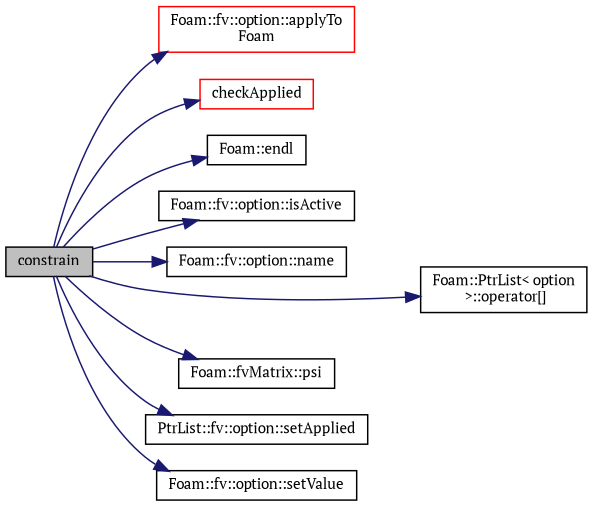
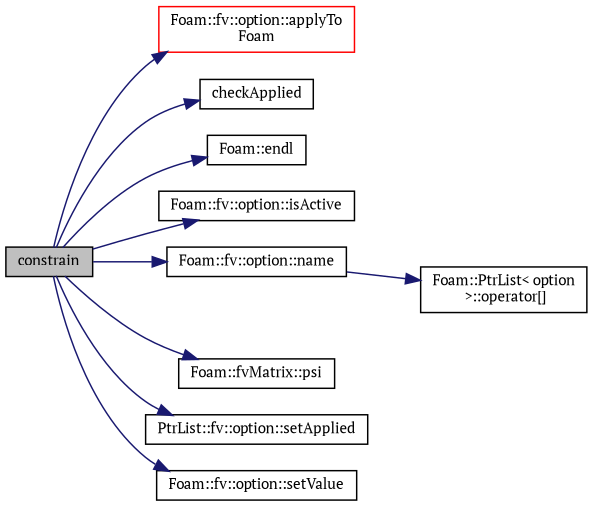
node "checkApplied": color red -> black
edge "constrain" -> "Foam::PtrList< option >::operator[]": now "Foam::fv::option::name" -> "Foam::PtrList< option >::operator[]"
